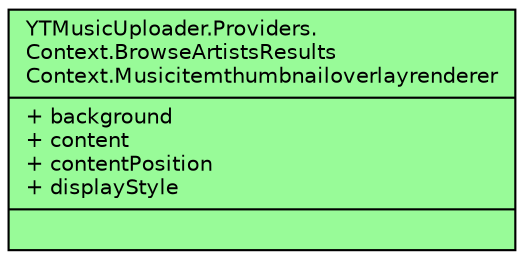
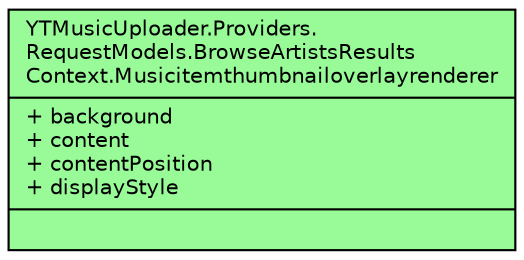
node "YTMusicUploader.Providers.": text "Context.BrowseArtistsResults" -> "RequestModels.BrowseArtistsResults"
